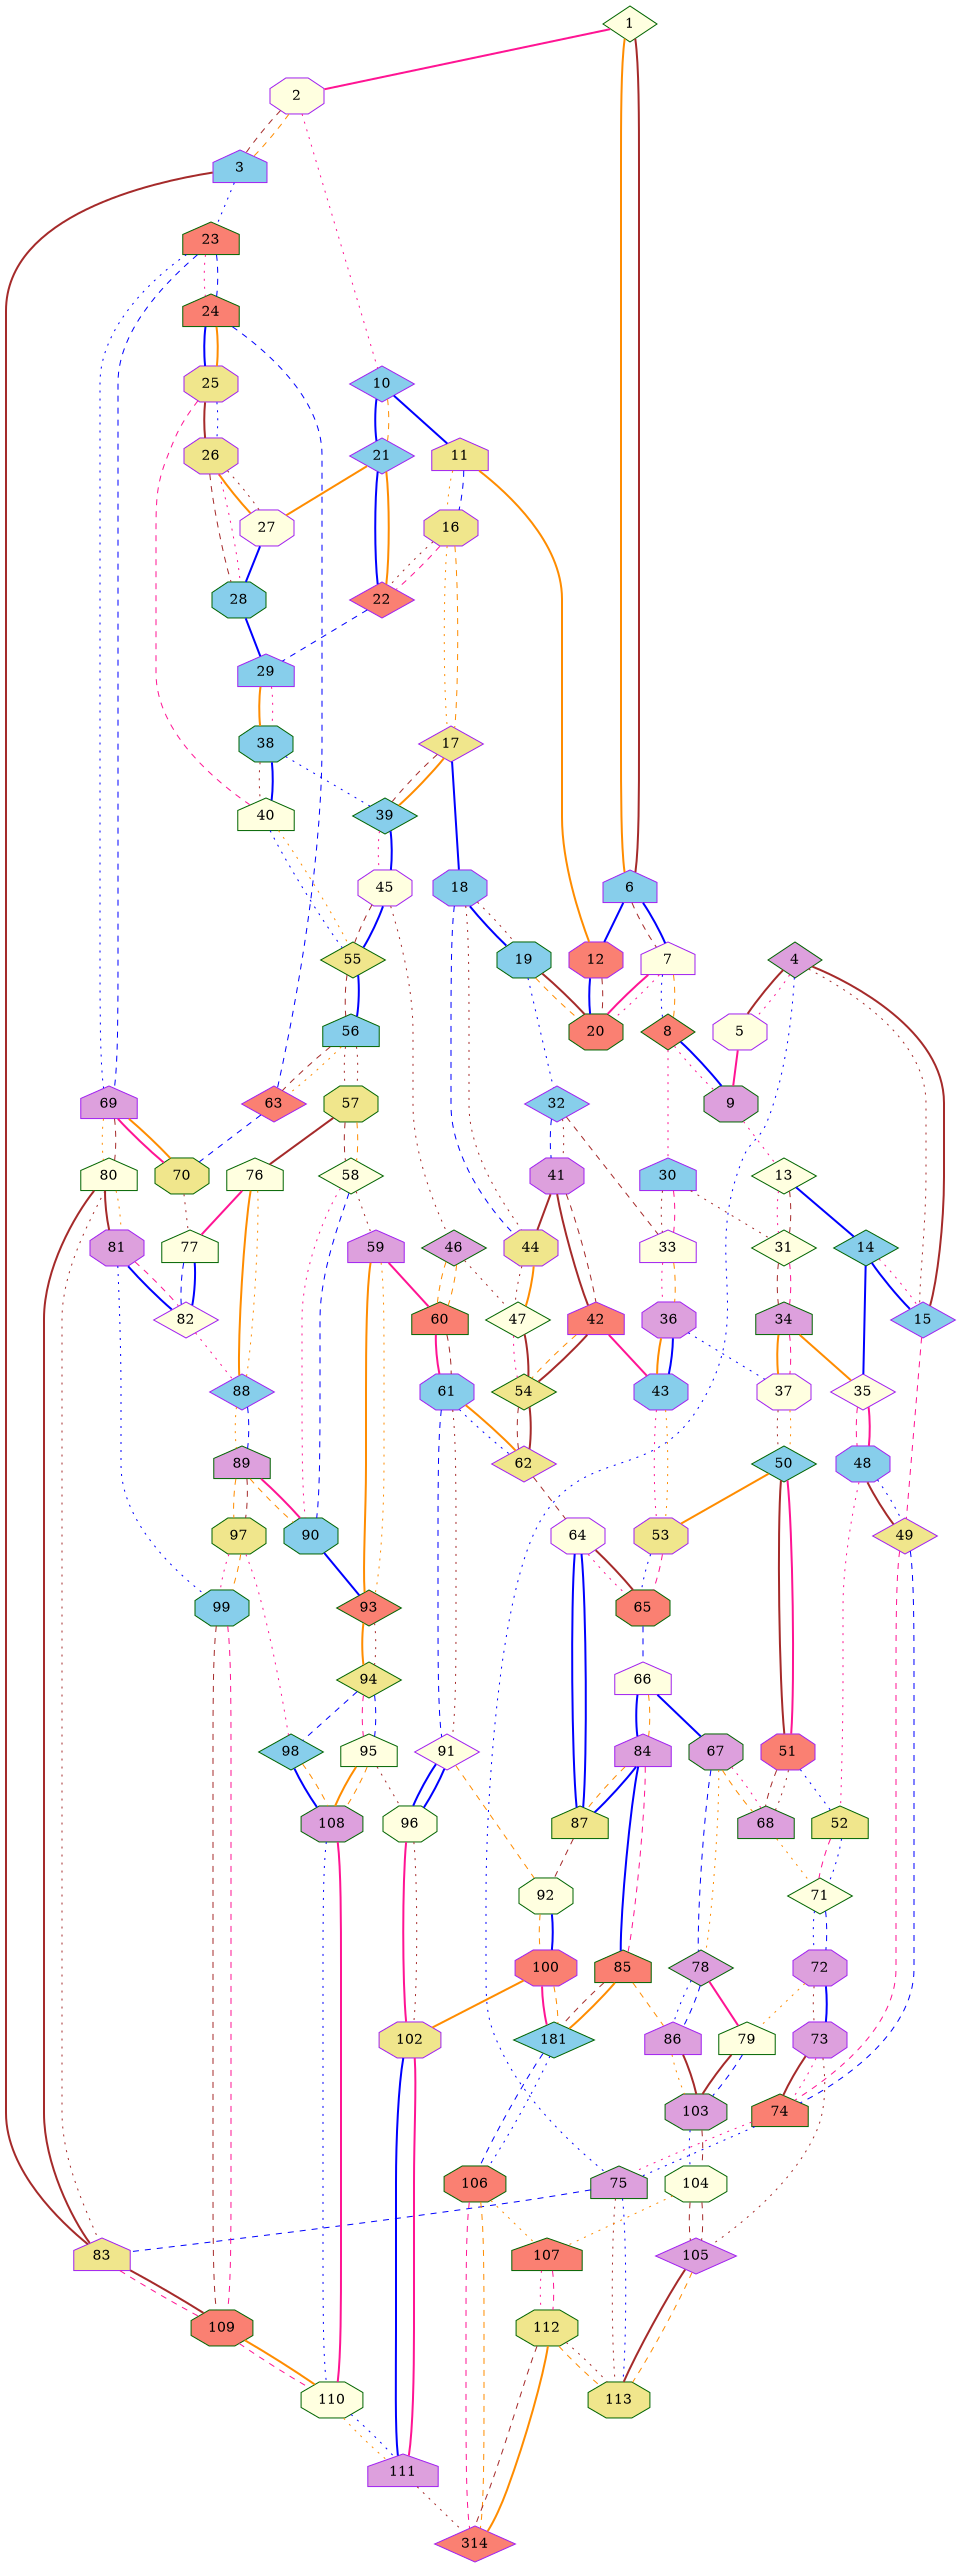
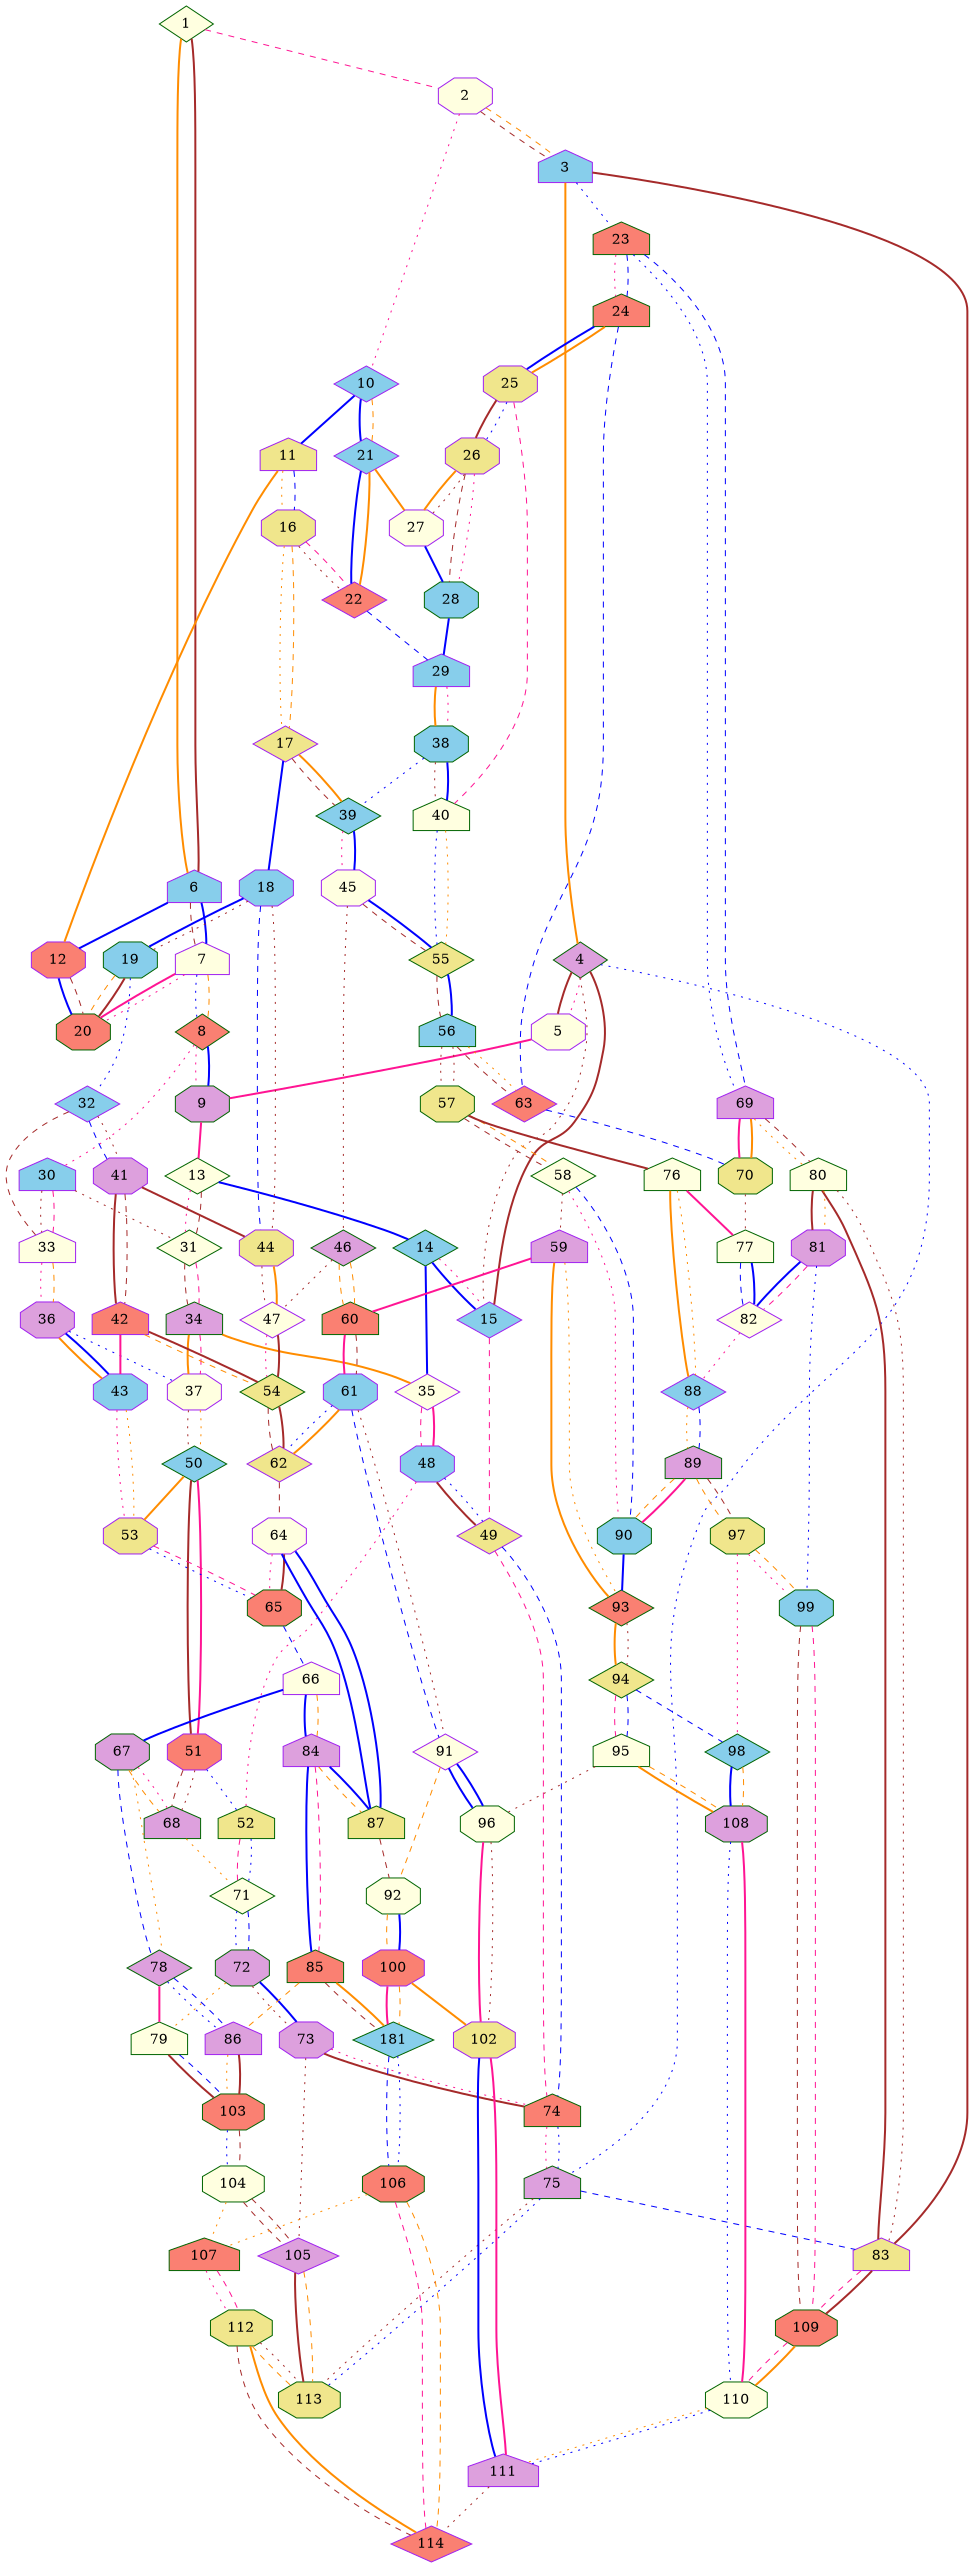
edge "1" -- "2": style bold -> dashed
edge "3" -- "4": added
edge "9" -- "13": style dotted -> bold
node "47": color darkgreen -> purple
node "72": color purple -> darkgreen
node "103": fillcolor plum -> salmon
node "314": label "314" -> "114"
